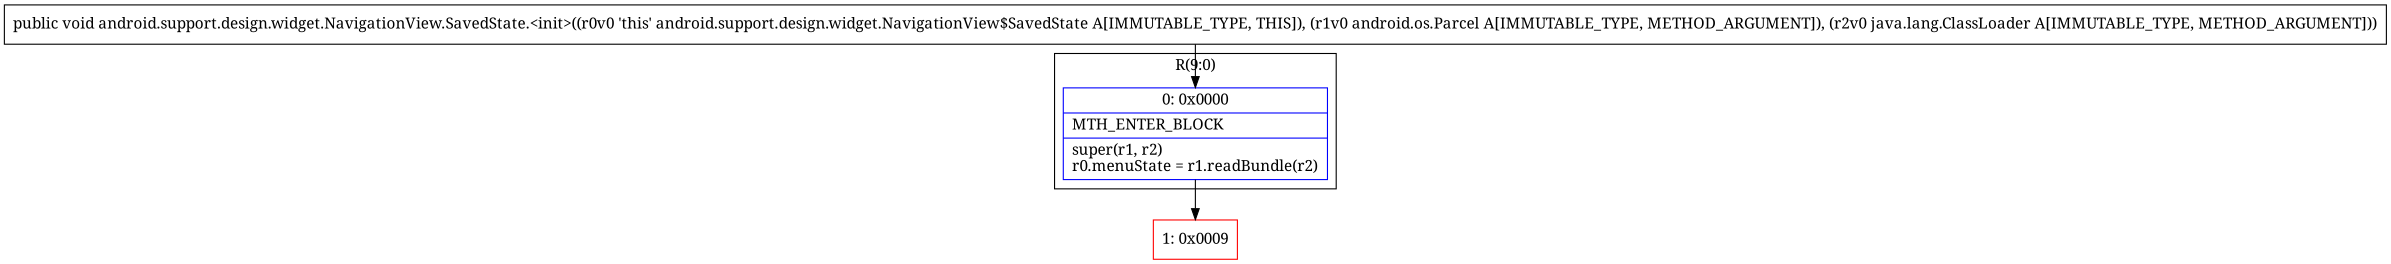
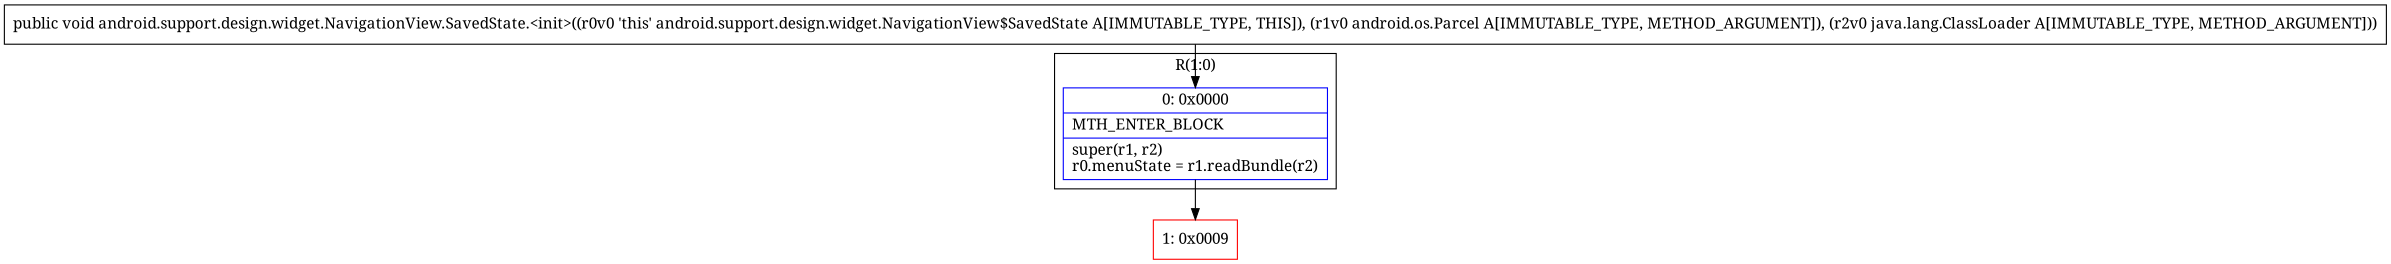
cluster "R(9:0)": label "R(9:0)" -> "R(1:0)"
